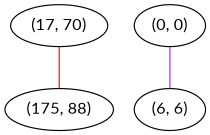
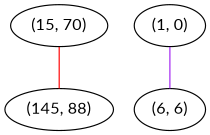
node "(17, 70)": label "(17, 70)" -> "(15, 70)"
node "(0, 0)": label "(0, 0)" -> "(1, 0)"
node "(175, 88)": label "(175, 88)" -> "(145, 88)"
